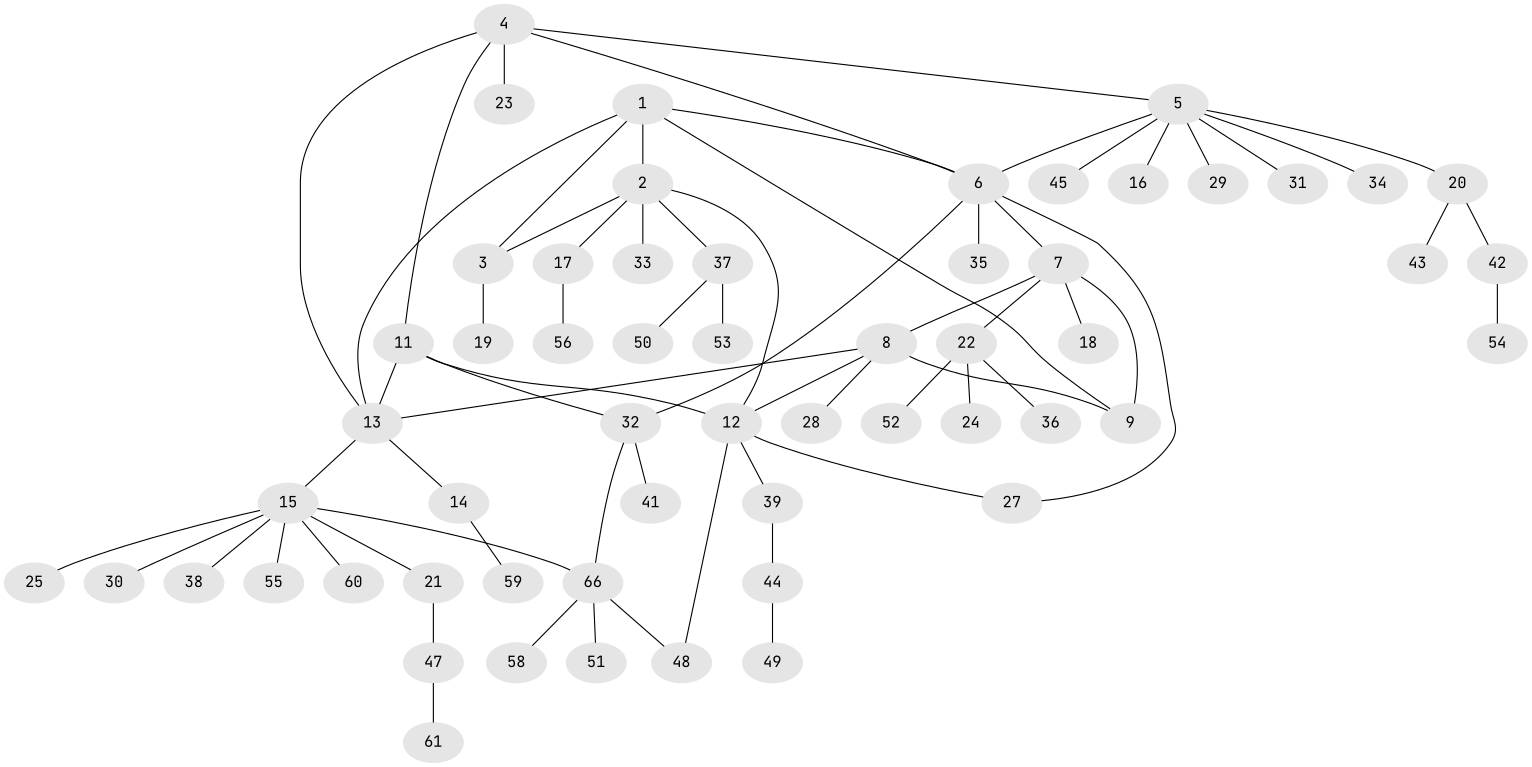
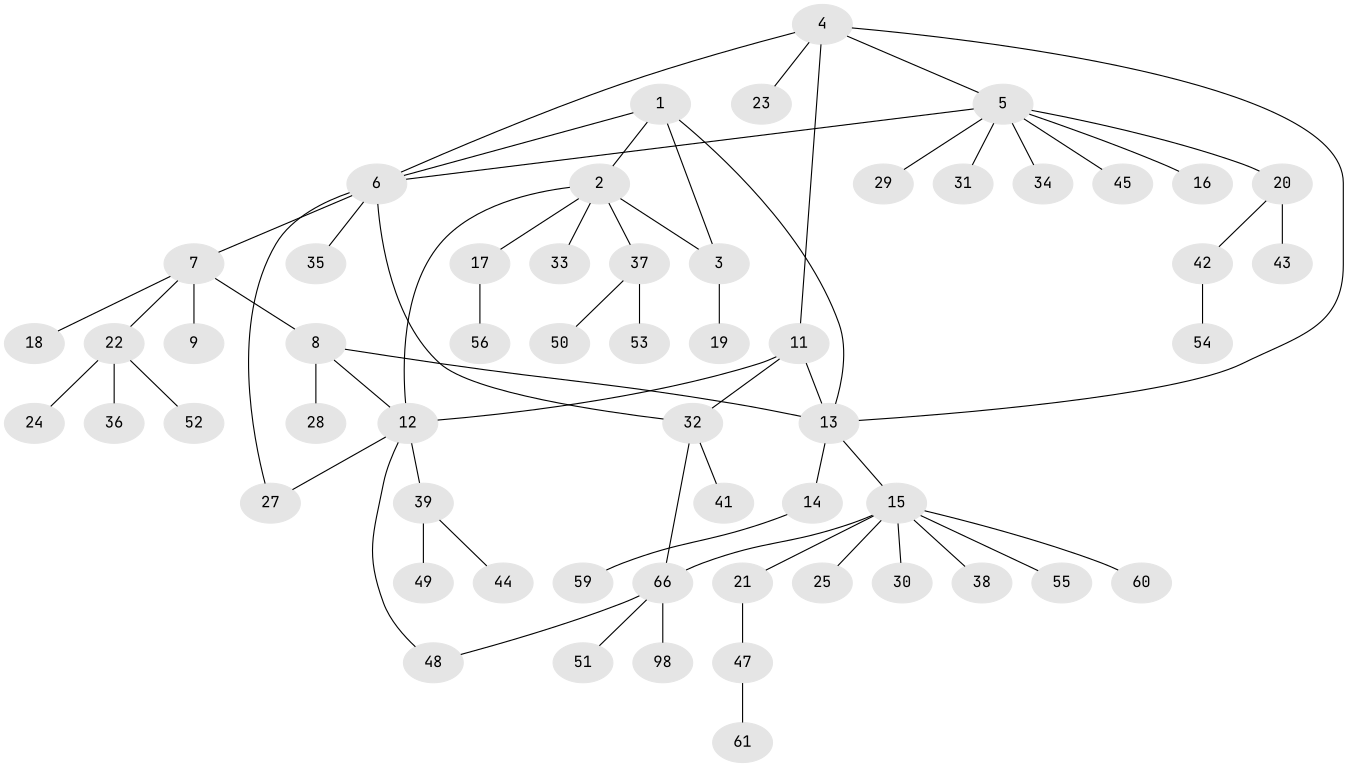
edge "1" -- "9": removed
edge "8" -- "9": removed
edge "44" -- "49": now "39" -- "49"
node "58": label "58" -> "98"
